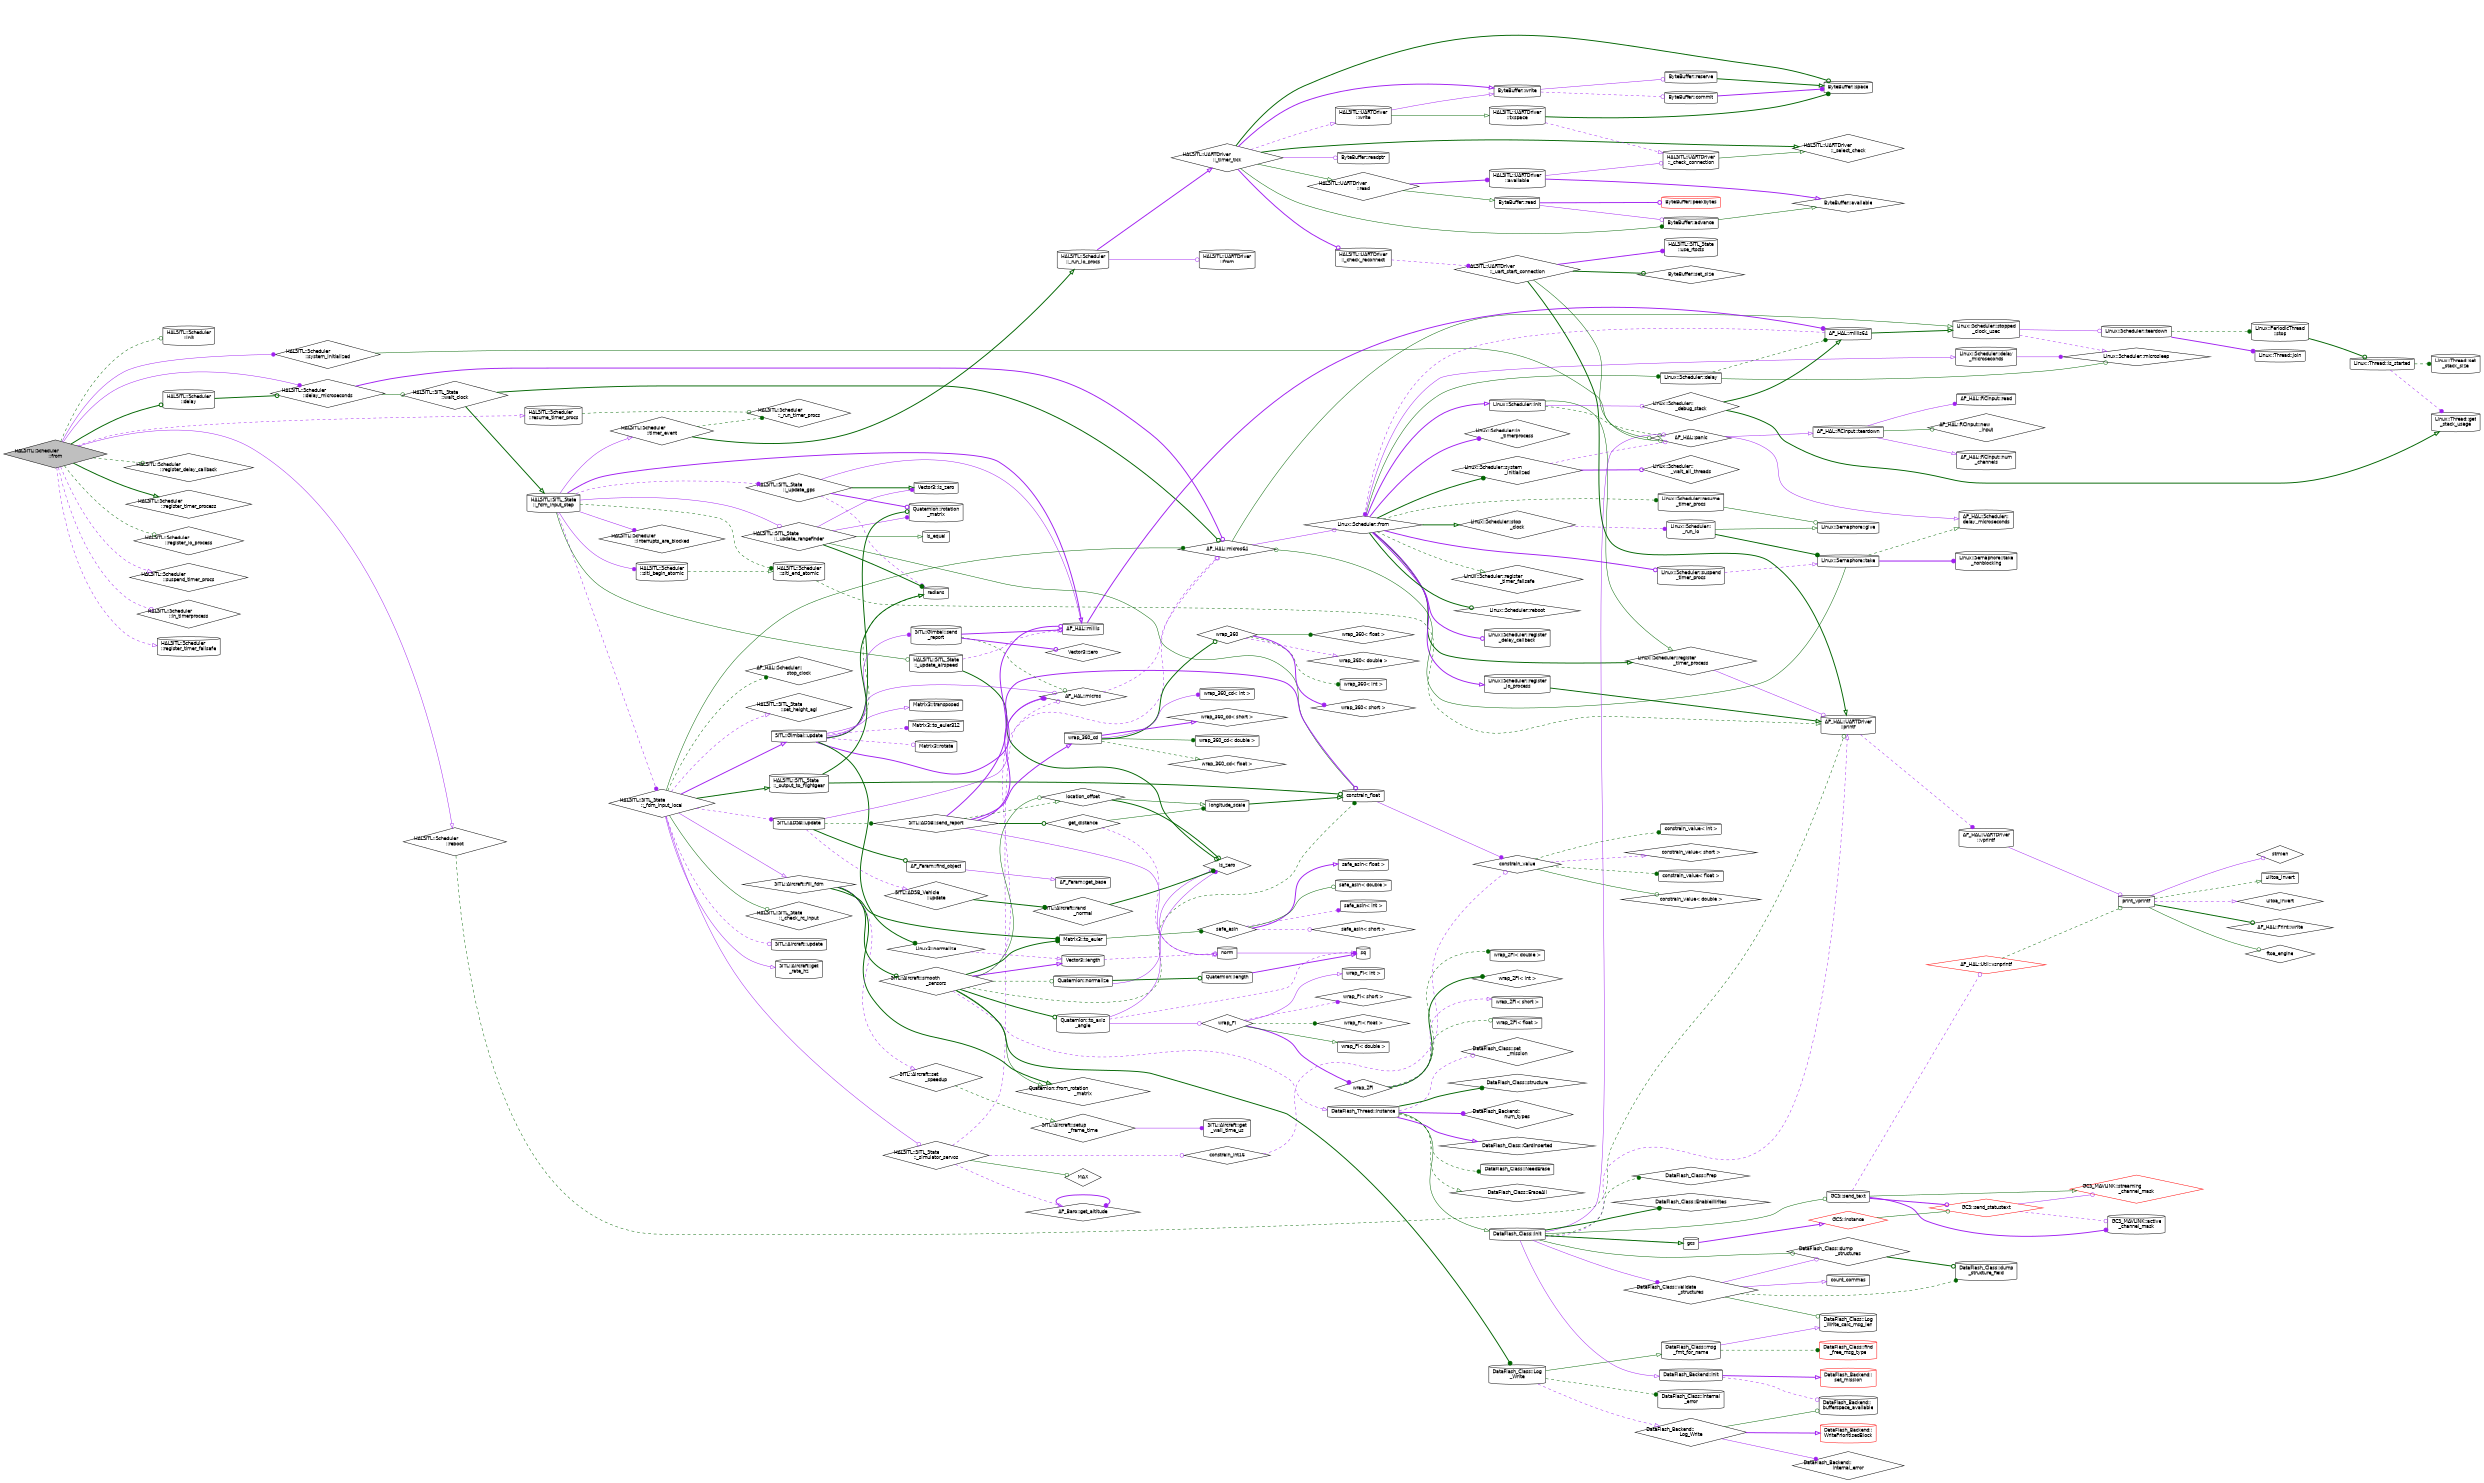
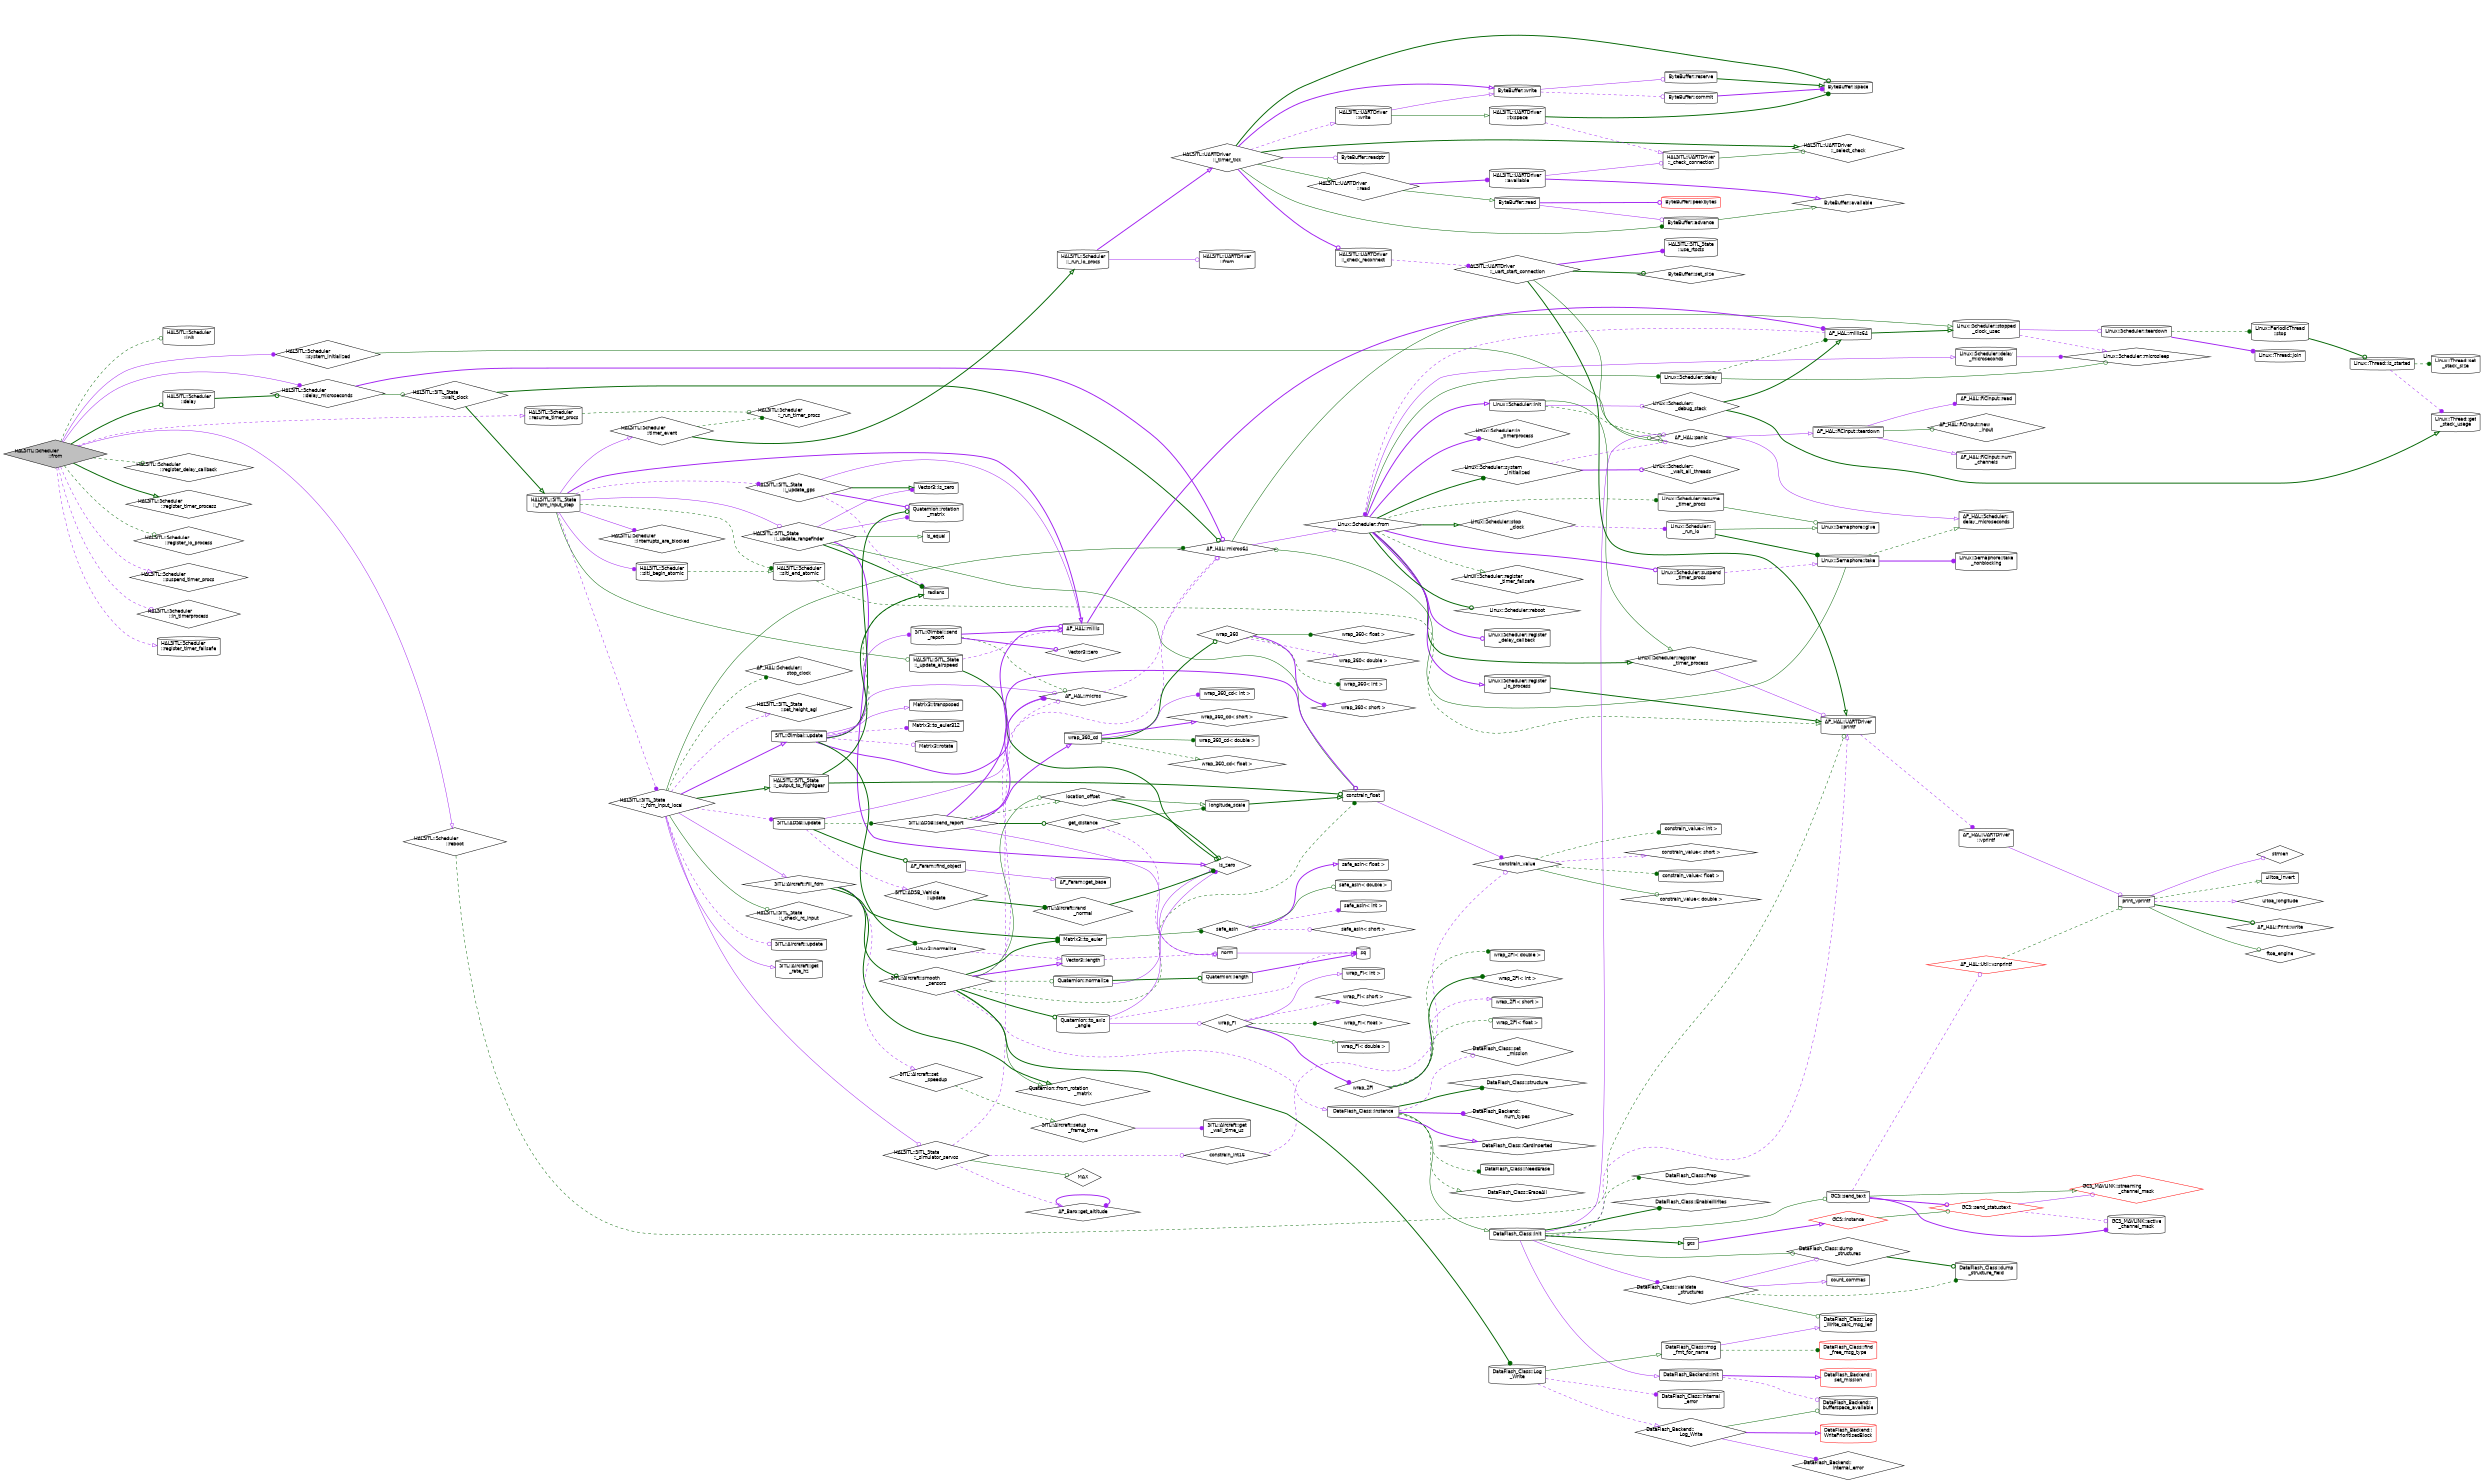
edge "HALSITL::UARTDriver ::_check_connection" -> "HALSITL::UARTDriver ::_select_check": arrowhead onormal -> odot
edge "HALSITL::SITL_State ::_update_rangefinder" -> "is_zero": added
node "ultoa_invert": label "ultoa_invert" -> "ultoa_longitude"
node "DataFlash_Thread::instance": label "DataFlash_Thread::instance" -> "DataFlash_Class::instance"
edge "DataFlash_Class::Log _Write" -> "DataFlash_Class::internal _error": color darkgreen -> purple
